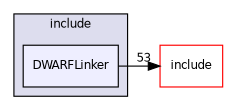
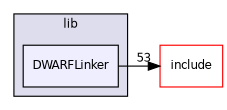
cluster "include": label "include" -> "lib"
